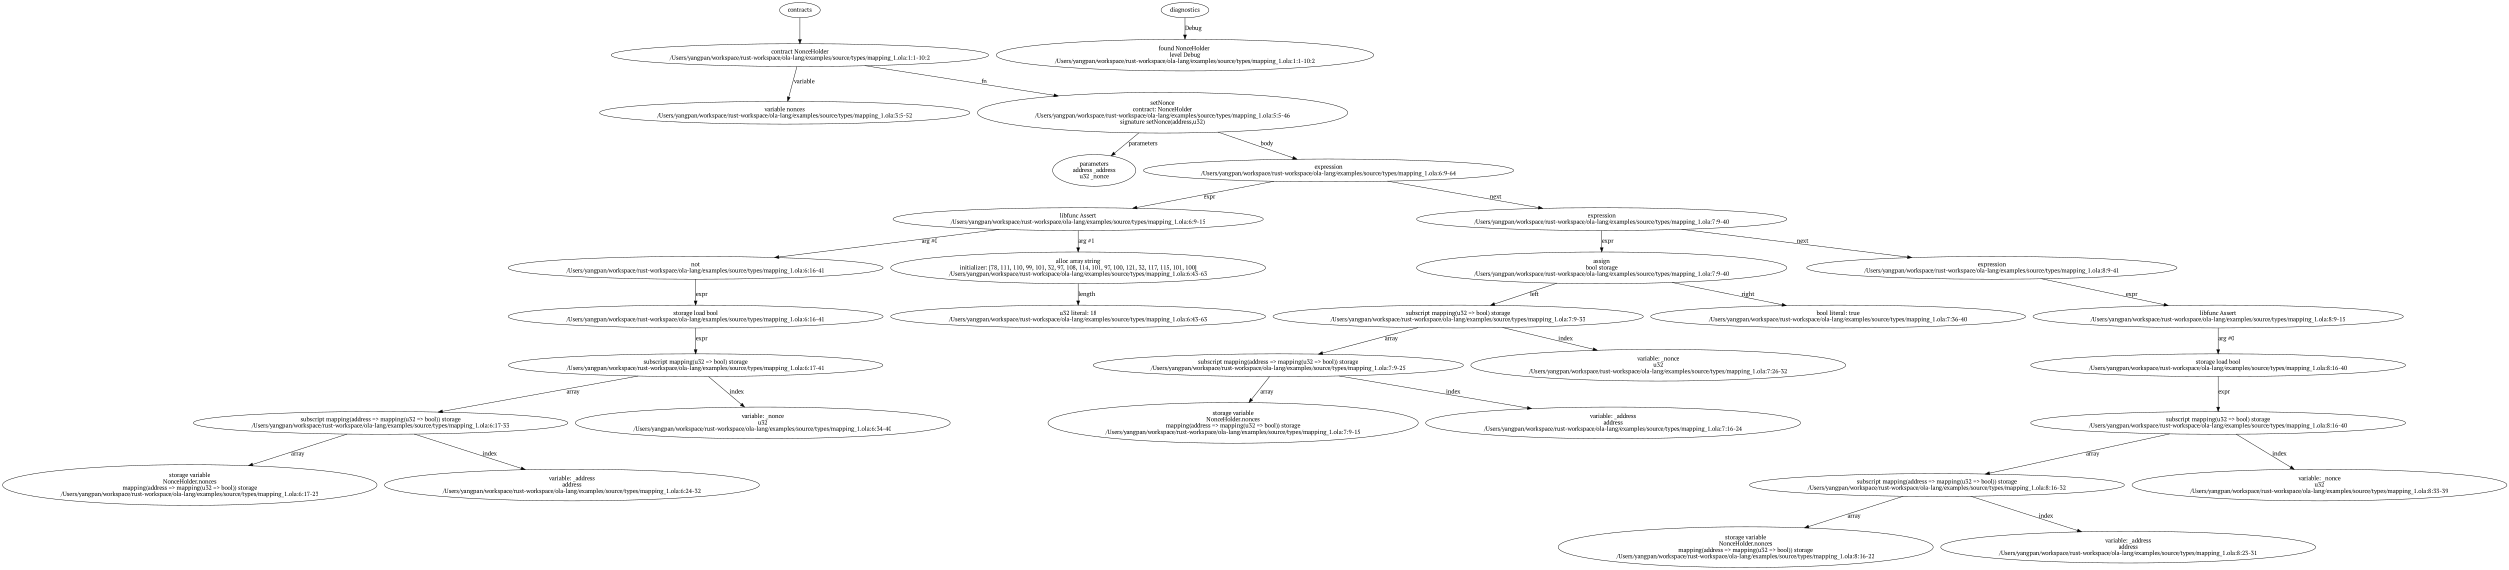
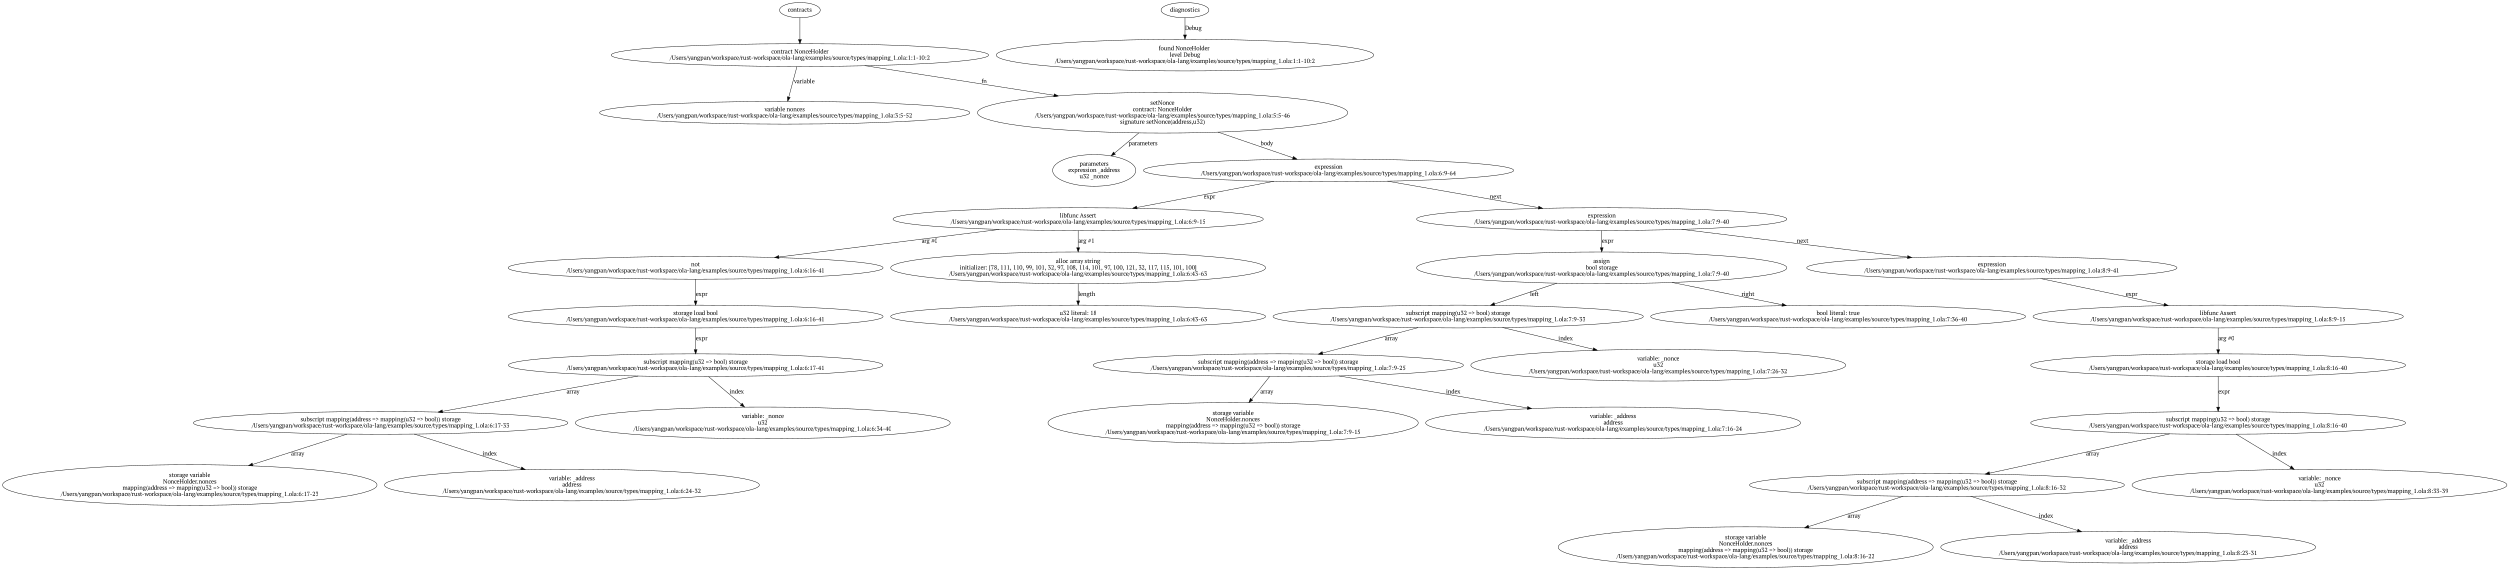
node "parameters address _address u32 _nonce": label "parameters address _address u32 _nonce" -> "parameters expression _address u32 _nonce"
